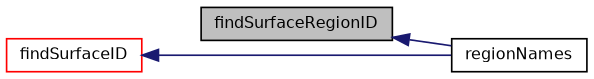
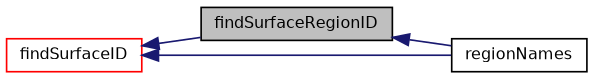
edge "findSurfaceRegionID" -> "findSurfaceID": added
